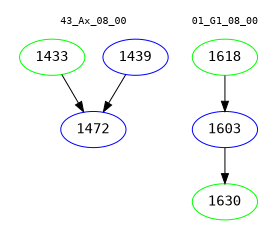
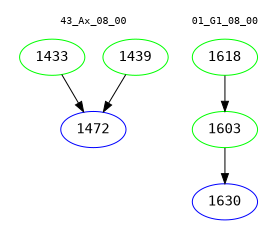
node "1439": color blue -> green
node "1603": color blue -> green
node "1630": color green -> blue
